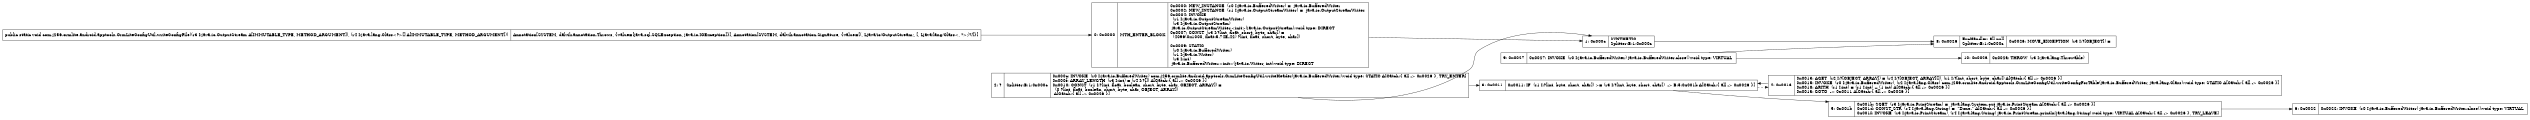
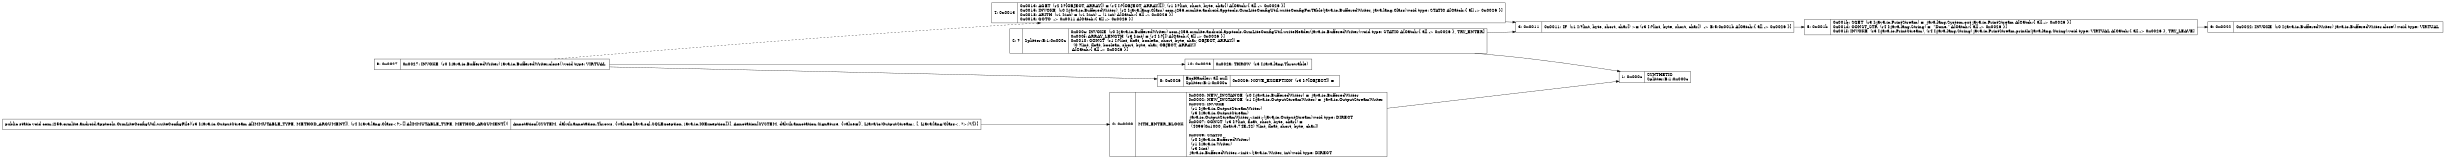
edge "1: 0x000c" -> "8: 0x0026": removed
edge "3: 0x0011" -> "4: 0x0013": now "9: 0x0027" -> "4: 0x0013"
